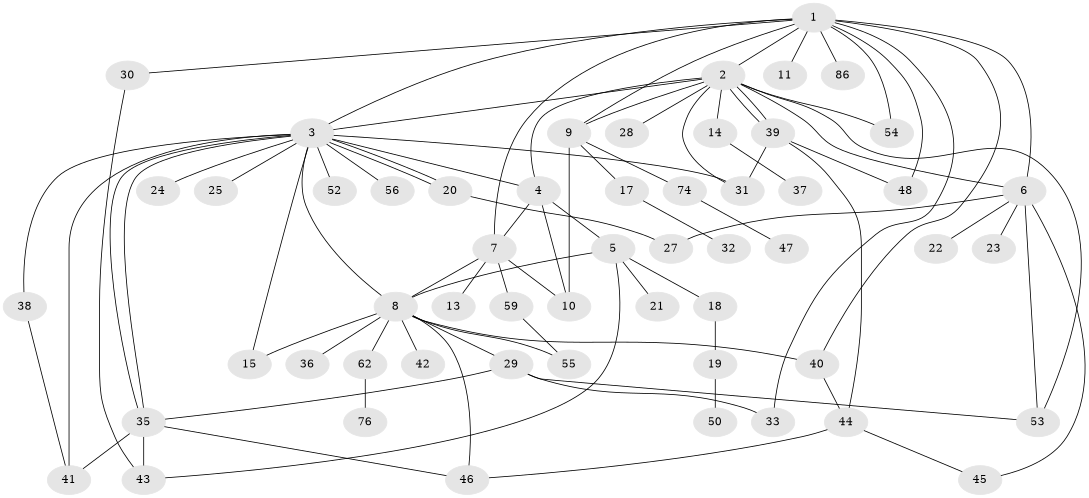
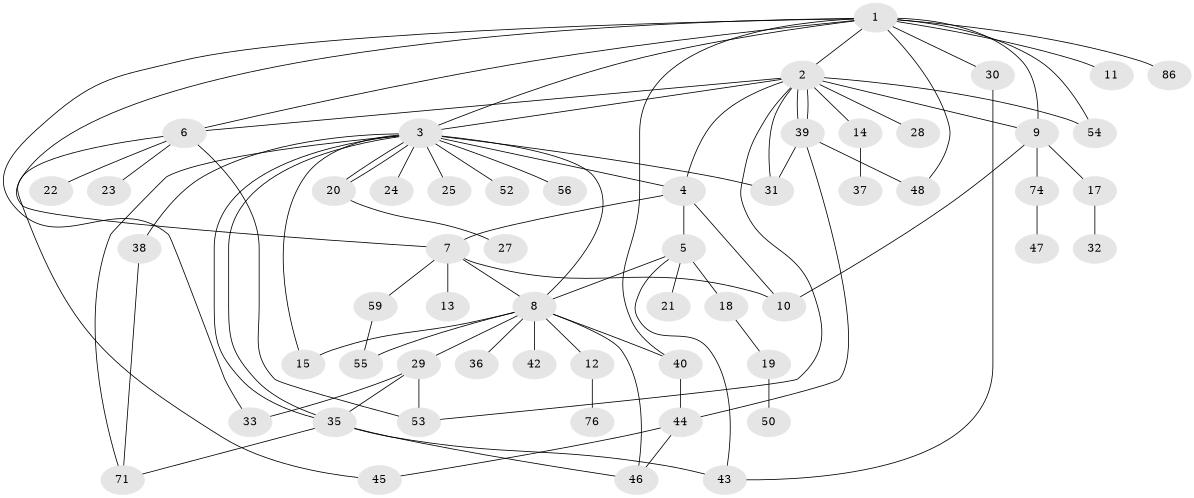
edge "6" -- "27": removed
node "62": label "62" -> "12"
node "41": label "41" -> "71"
